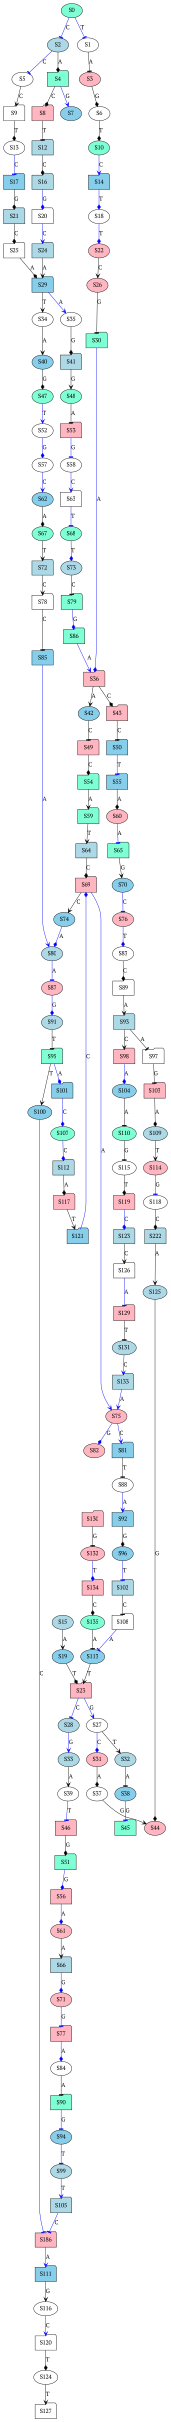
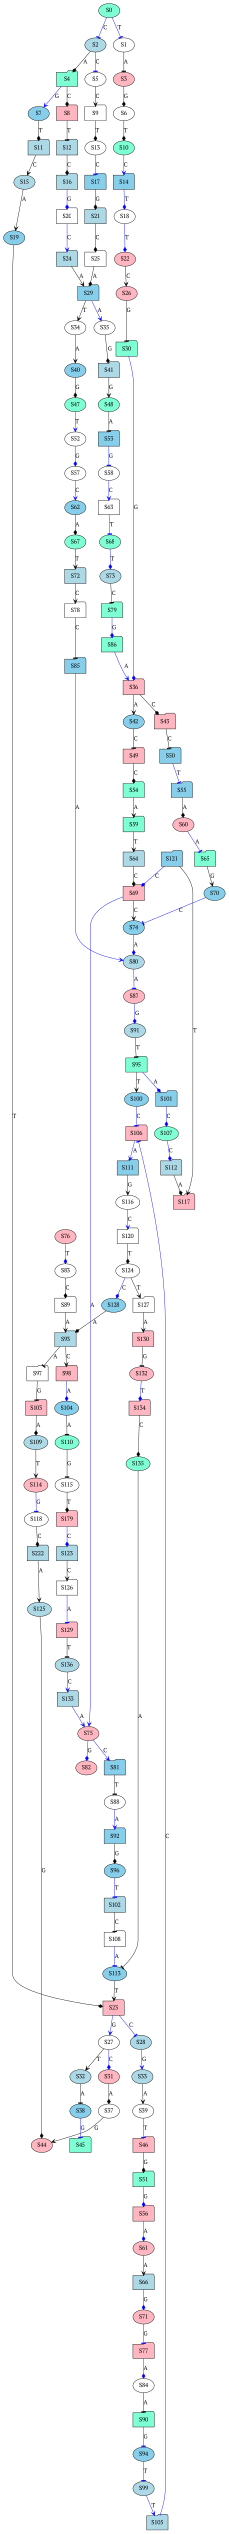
node "S11": added
node "S53": fillcolor lightpink -> skyblue
edge "S30" -> "S36": label "A" -> "G"
edge "S70" -> "S76": now "S70" -> "S74"
node "S119": label "S119" -> "S179"
edge "S117" -> "S121": reversed
node "S128": added
edge "S127" -> "S130": added, label "A"
node "S131": label "S131" -> "S136"
node "S186": label "S186" -> "S106"
